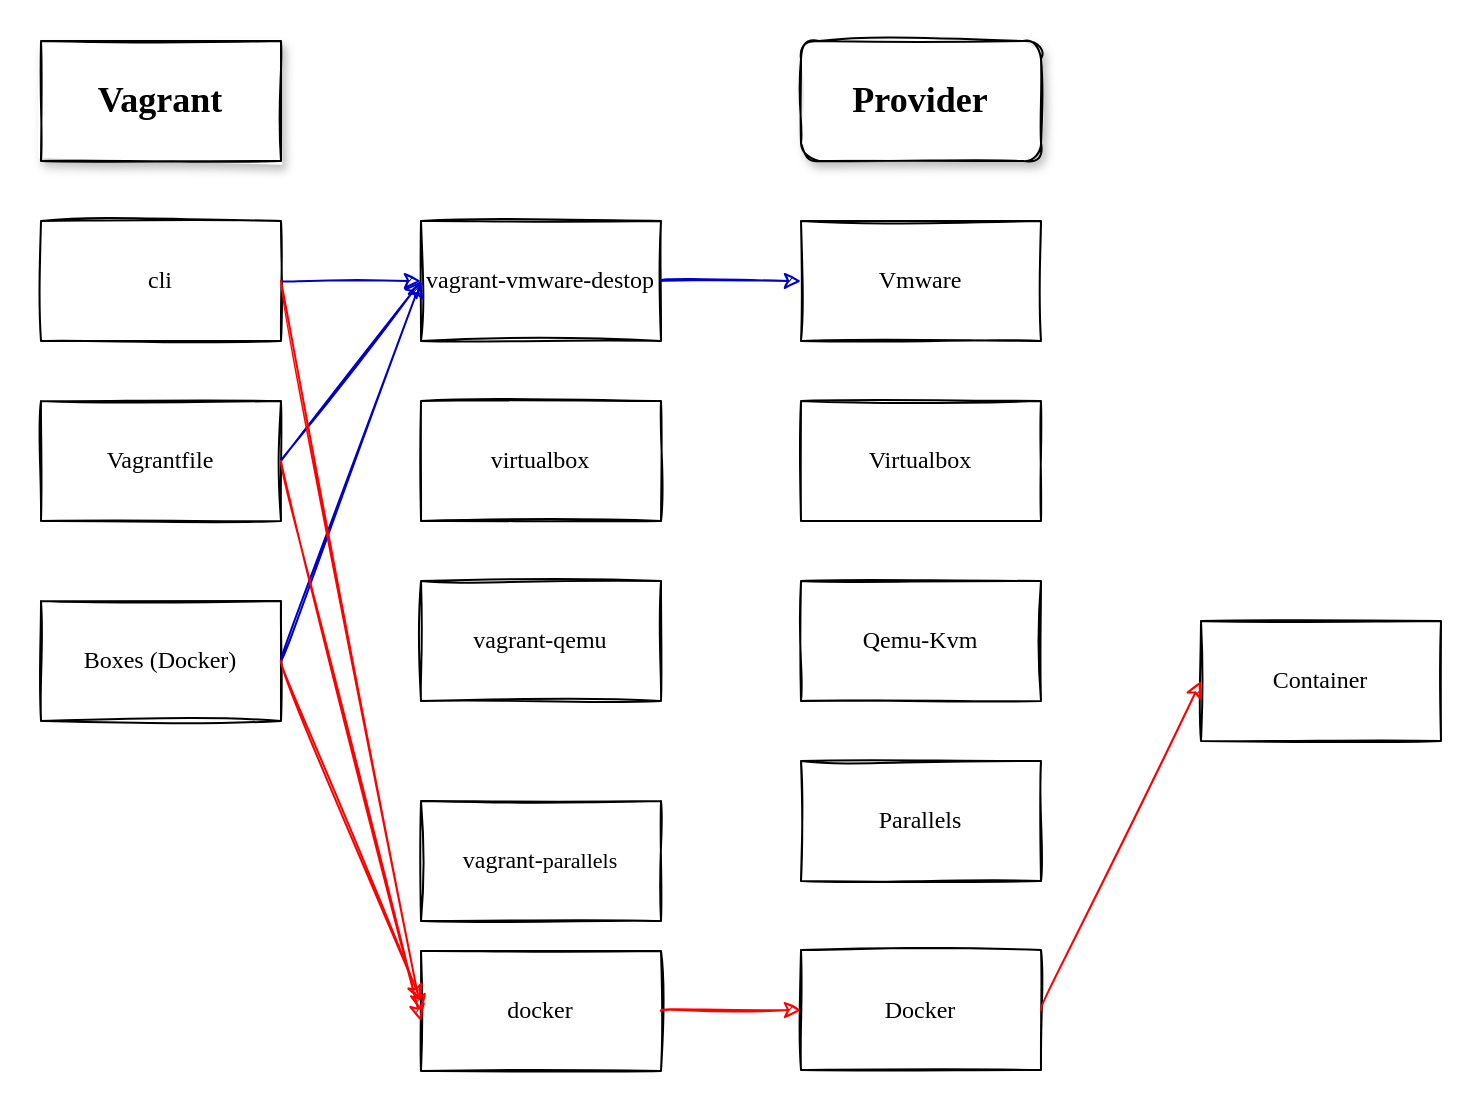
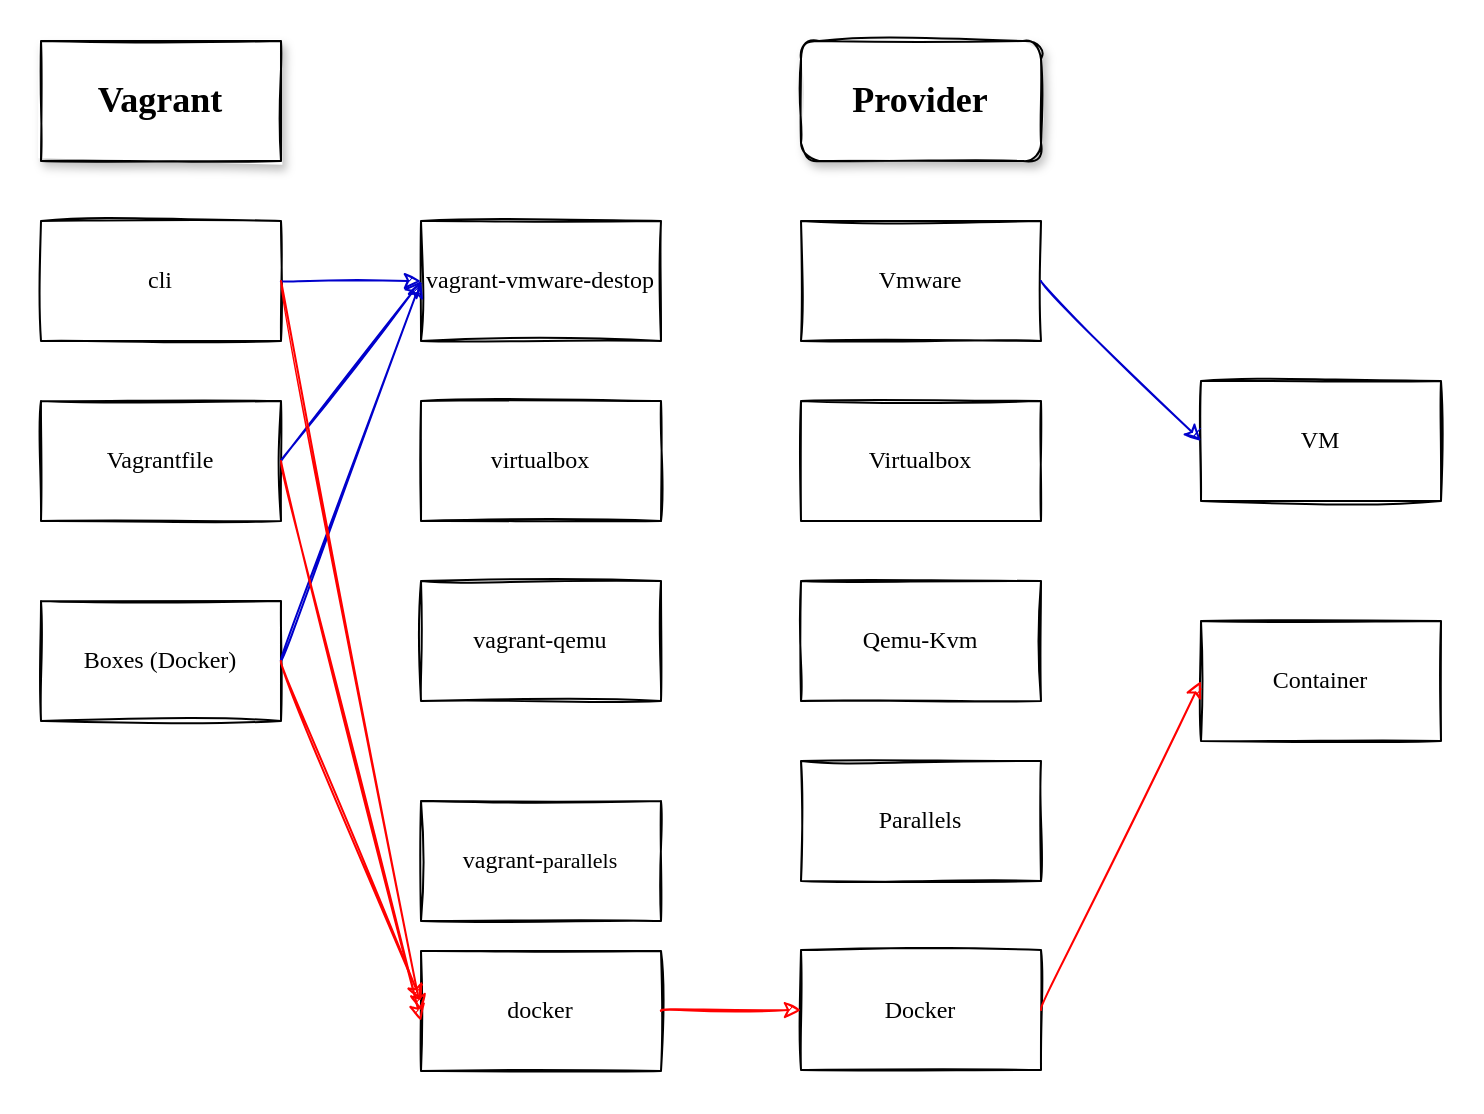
edge "vagrant-vmware-destop" -> "Vmware": removed
edge "Vmware" -> "VM": added
node "VM": added
